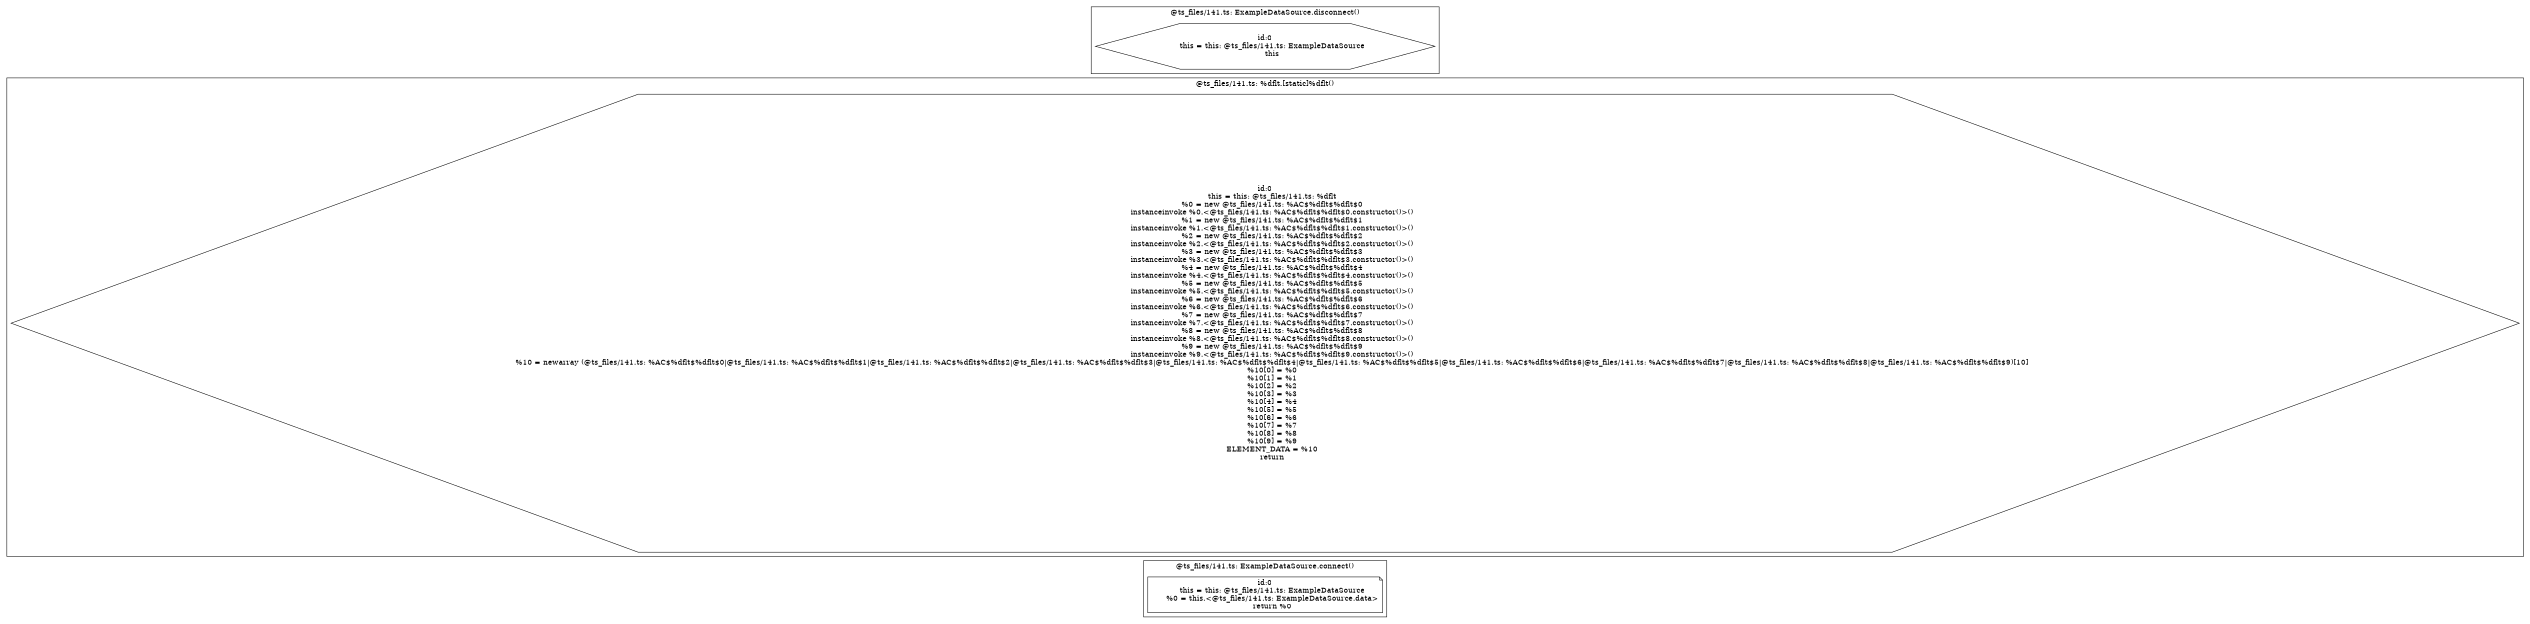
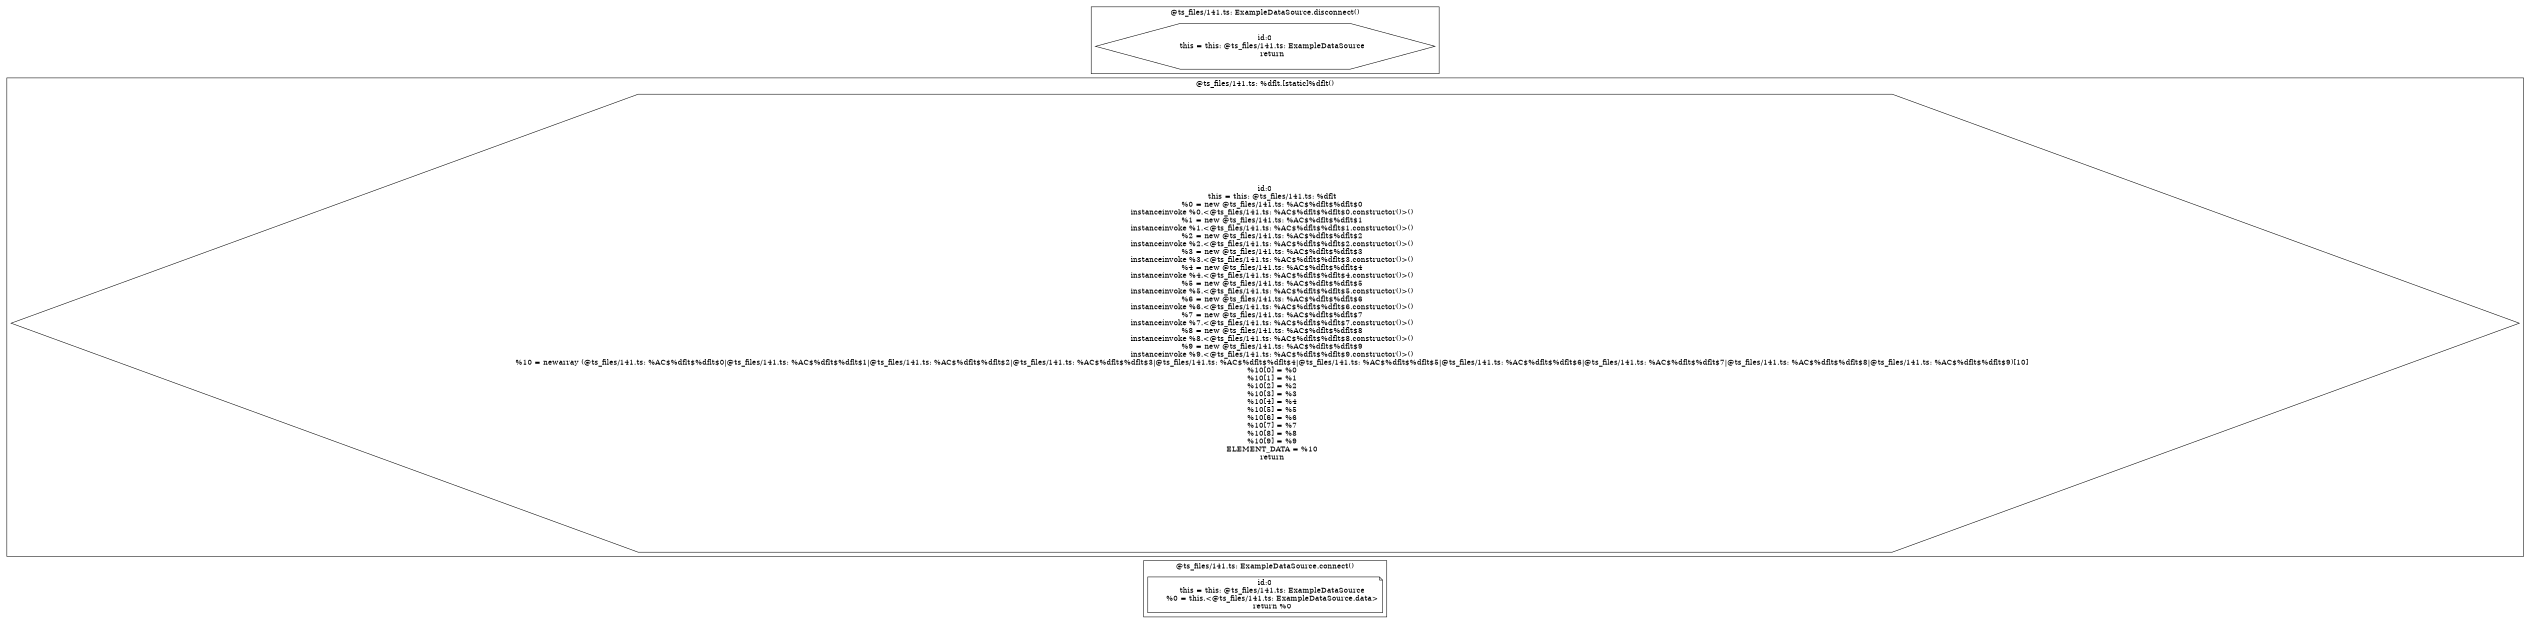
node "id:0 this = this: @ts_files/141.ts: ExampleDataSource this": label "id:0 this = this: @ts_files/141.ts: ExampleDataSource this" -> "id:0 this = this: @ts_files/141.ts: ExampleDataSource return"
